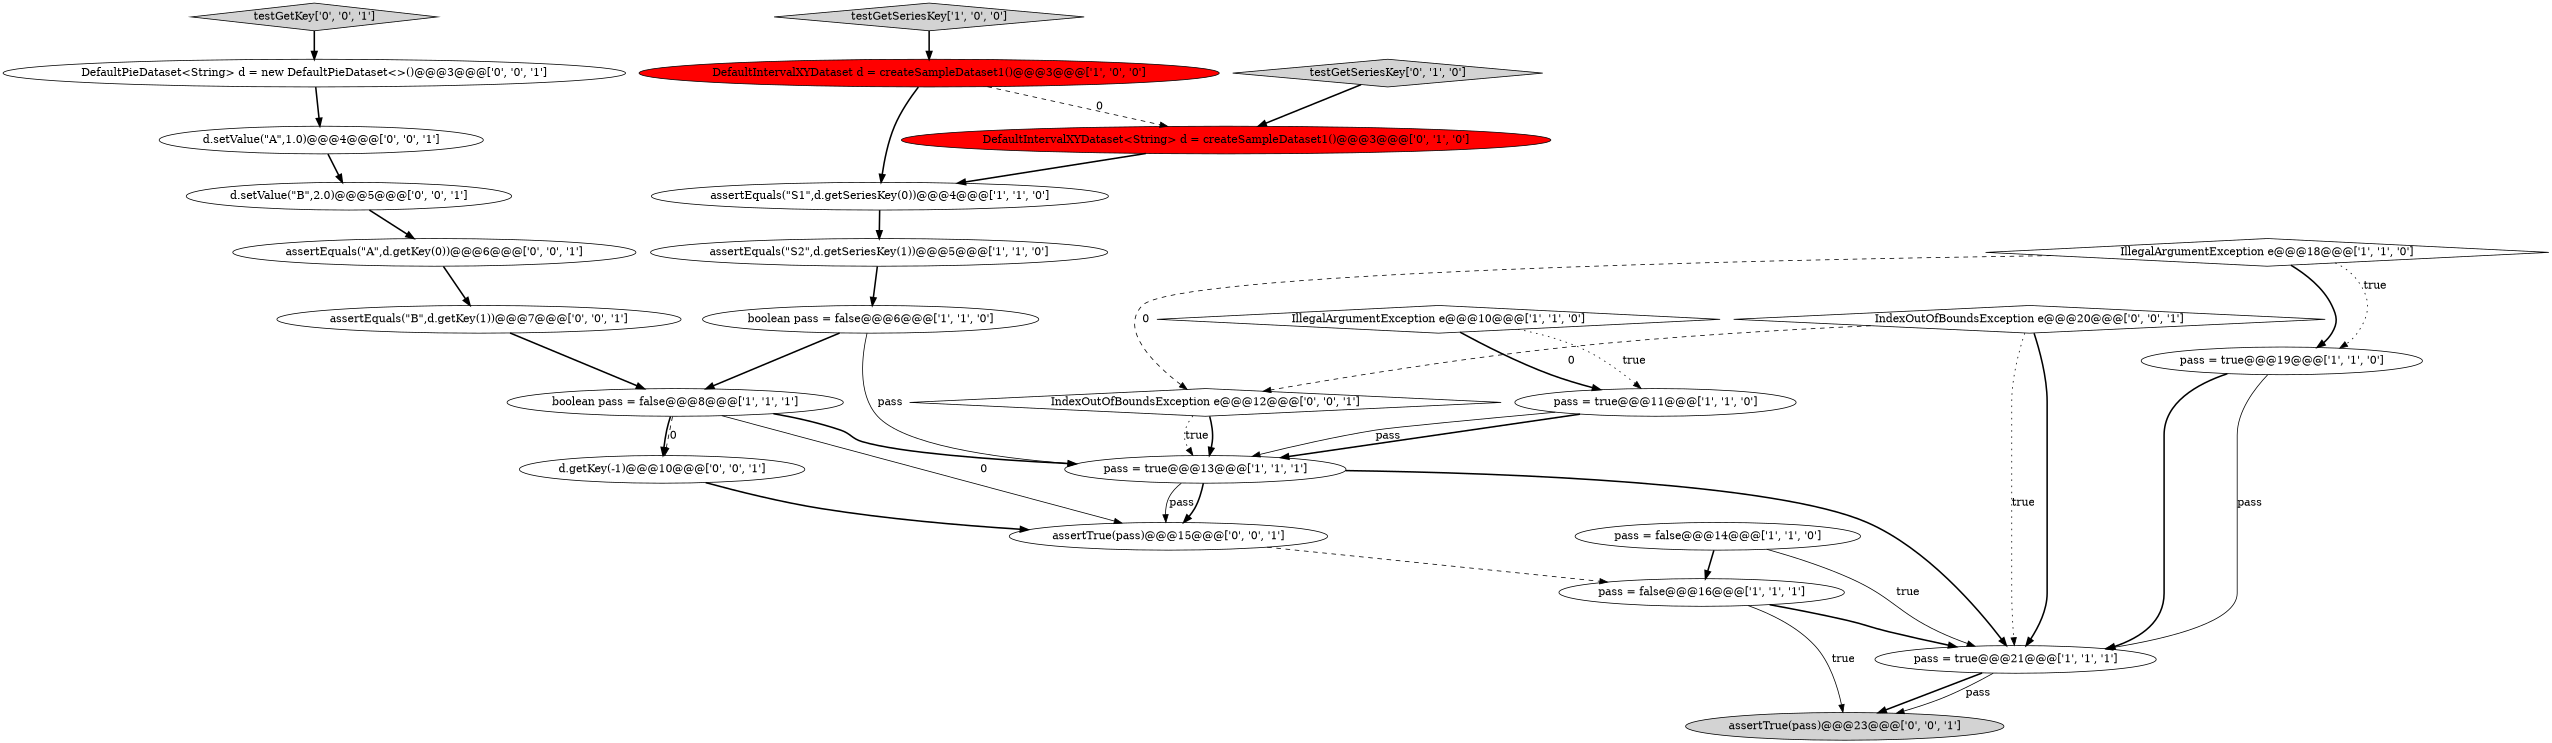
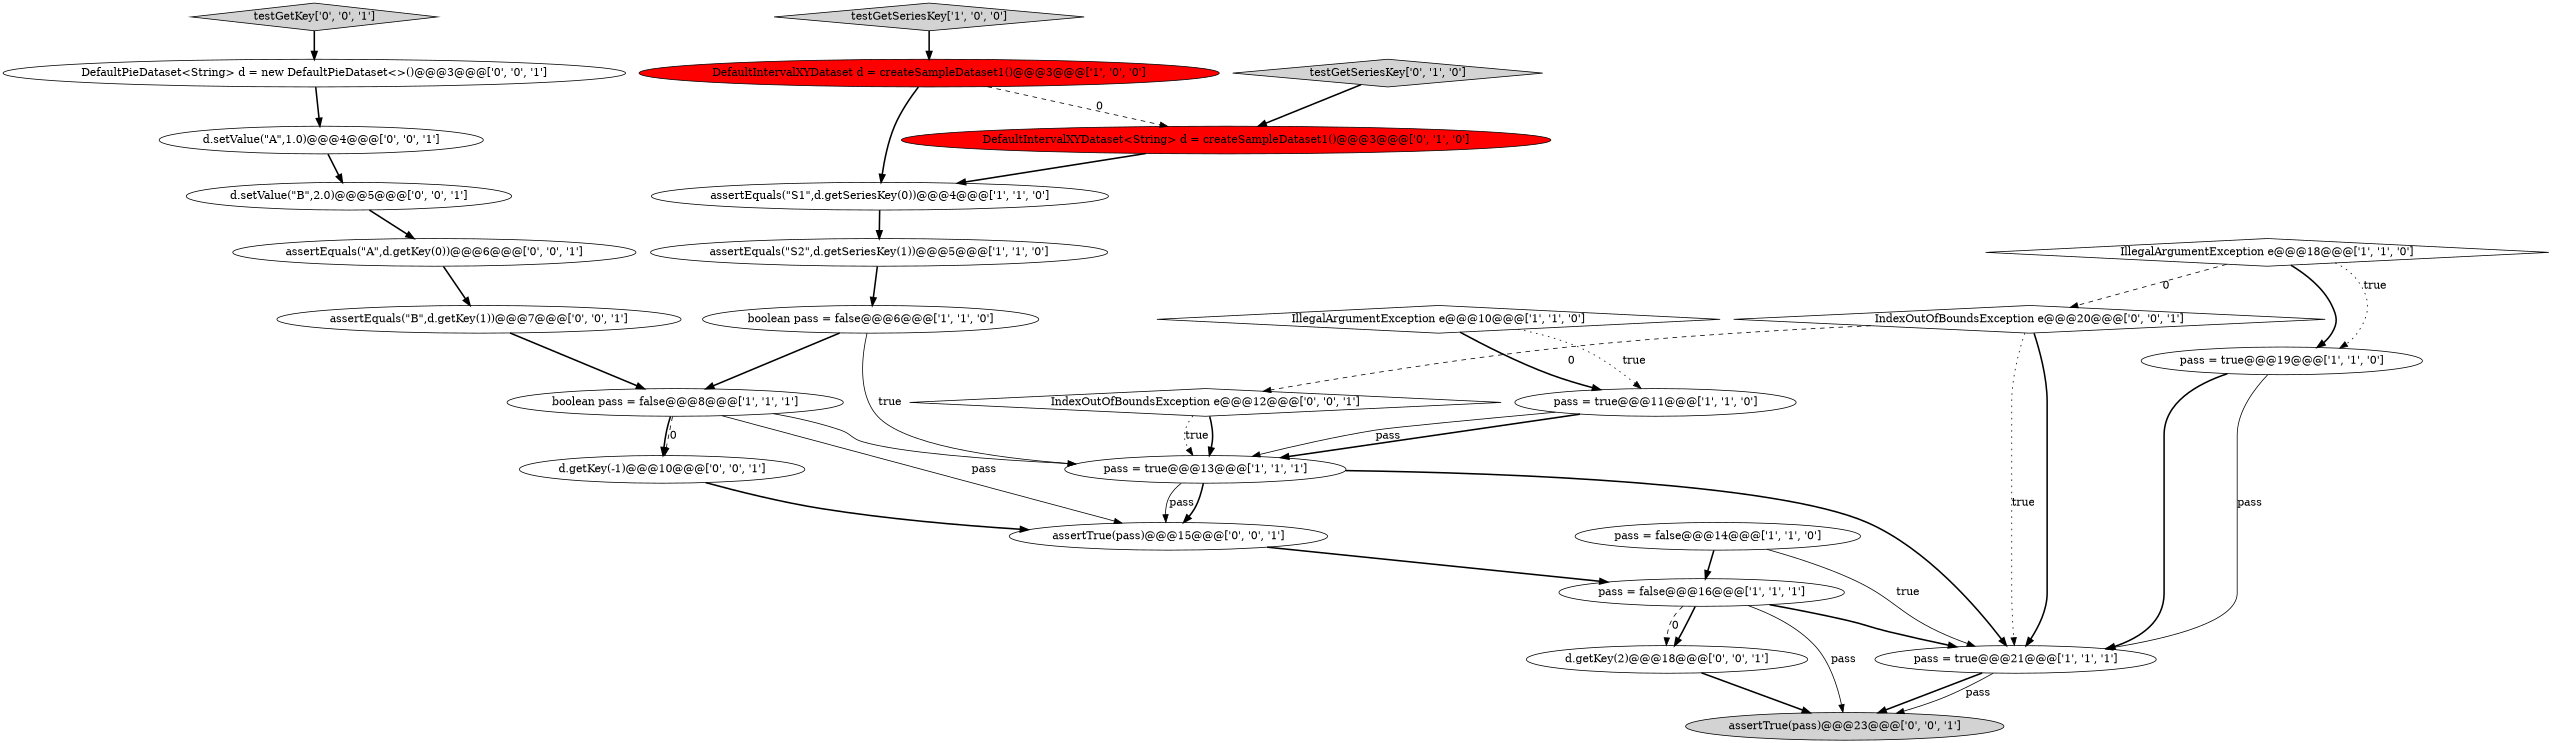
edge "IllegalArgumentException e@@@18@@@['1', '1', '0']" -> "IndexOutOfBoundsException e@@@12@@@['0', '0', '1']": now "IllegalArgumentException e@@@18@@@['1', '1', '0']" -> "IndexOutOfBoundsException e@@@20@@@['0', '0', '1']"
edge "boolean pass = false@@@6@@@['1', '1', '0']" -> "pass = true@@@13@@@['1', '1', '1']": label "pass" -> "true"
edge "boolean pass = false@@@8@@@['1', '1', '1']" -> "pass = true@@@13@@@['1', '1', '1']": style bold -> solid
edge "boolean pass = false@@@8@@@['1', '1', '1']" -> "assertTrue(pass)@@@15@@@['0', '0', '1']": label "0" -> "pass"
edge "assertTrue(pass)@@@15@@@['0', '0', '1']" -> "pass = false@@@16@@@['1', '1', '1']": style dashed -> bold
node "d.getKey(2)@@@18@@@['0', '0', '1']": added
edge "pass = false@@@16@@@['1', '1', '1']" -> "assertTrue(pass)@@@23@@@['0', '0', '1']": label "true" -> "pass"
